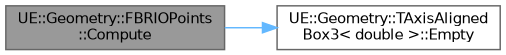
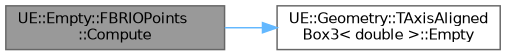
node "UE::Geometry::FBRIOPoints ::Compute": label "UE::Geometry::FBRIOPoints ::Compute" -> "UE::Empty::FBRIOPoints ::Compute"
